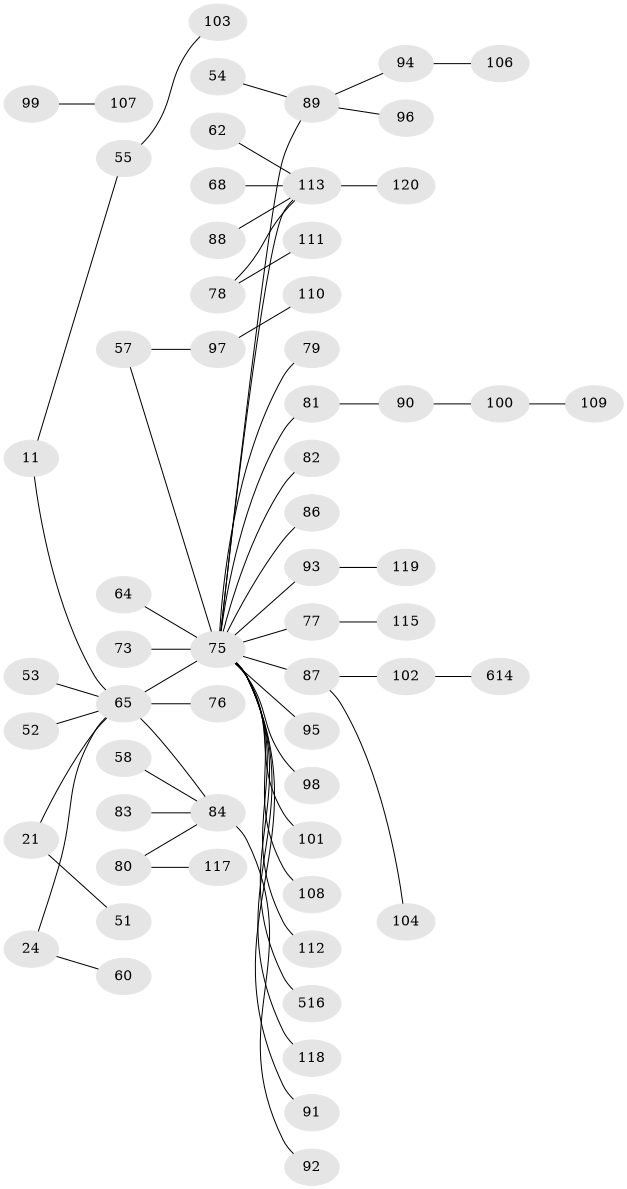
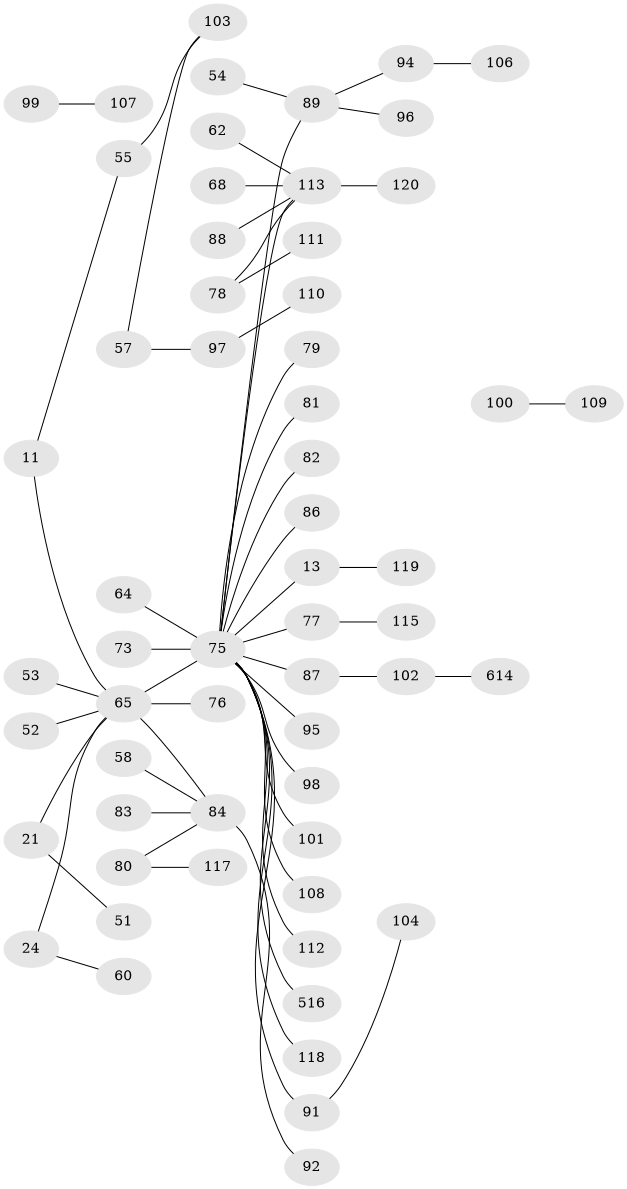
node "90": removed
edge "57" -- "75": now "57" -- "103"
node "93": label "93" -> "13"
edge "87" -- "104": now "91" -- "104"
